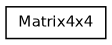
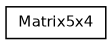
node "Matrix4x4": label "Matrix4x4" -> "Matrix5x4"
